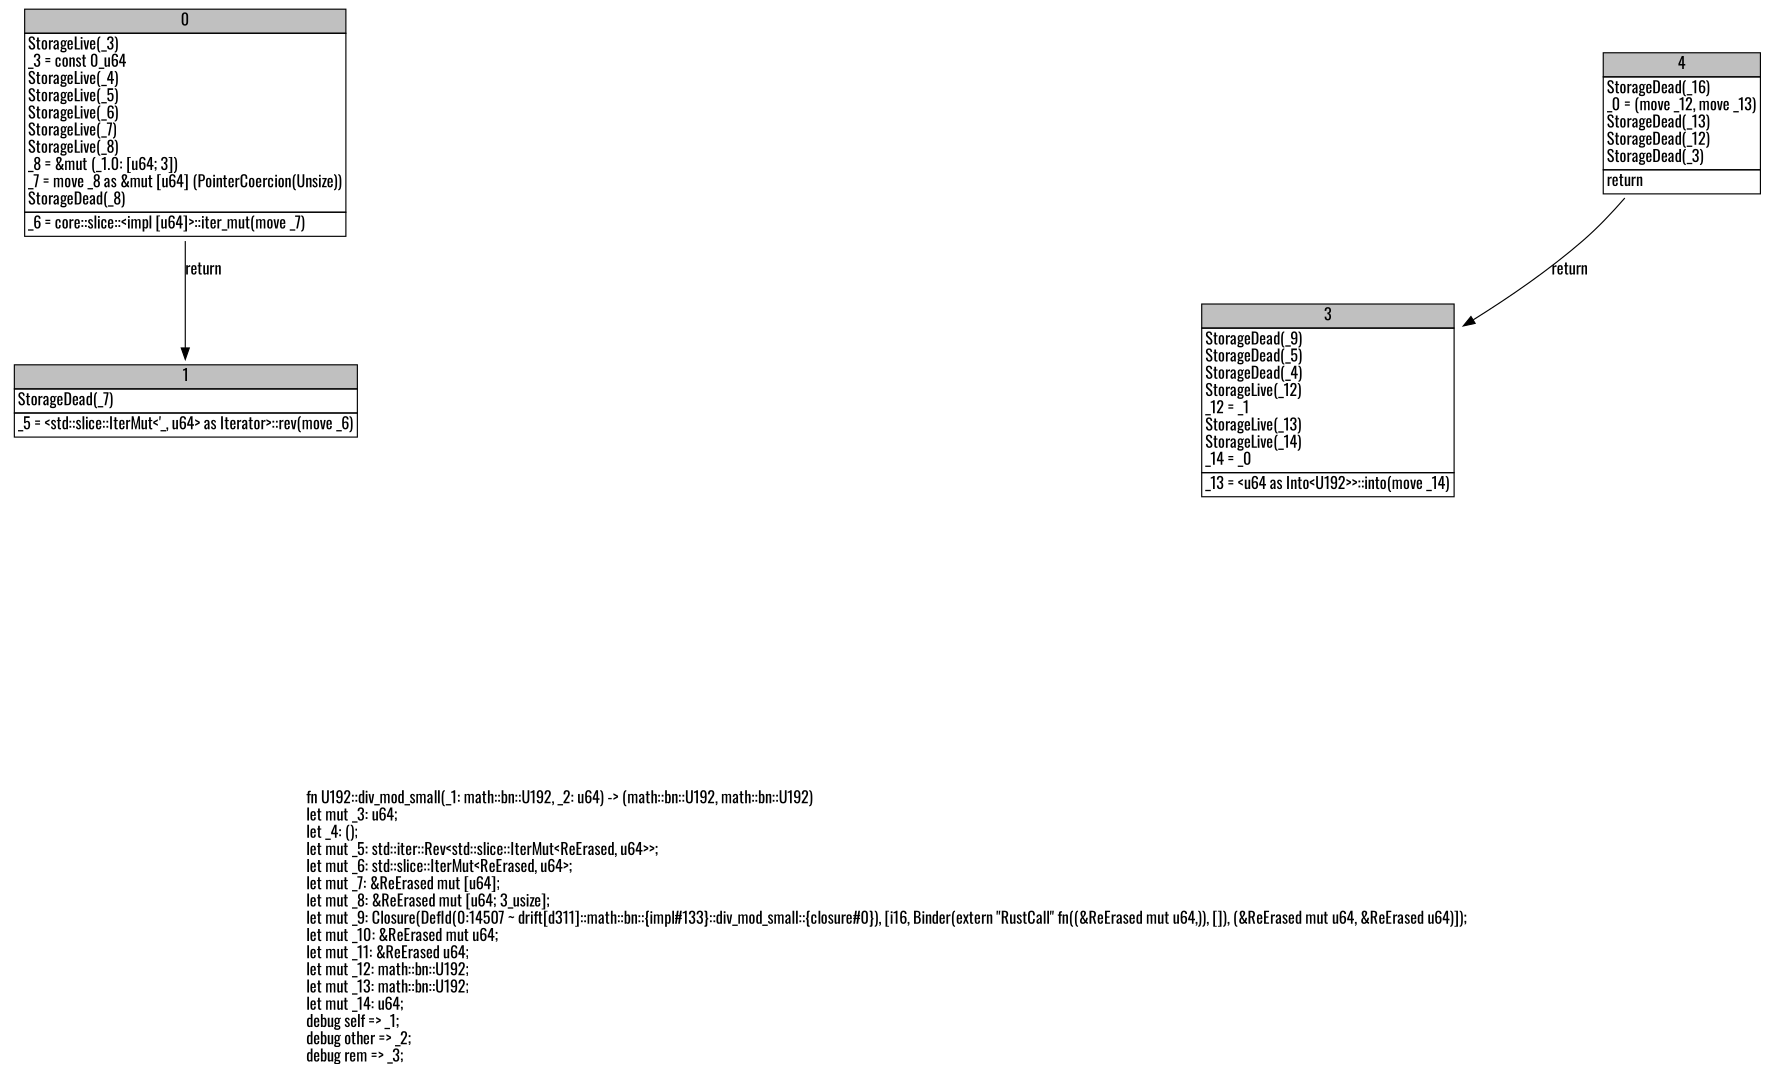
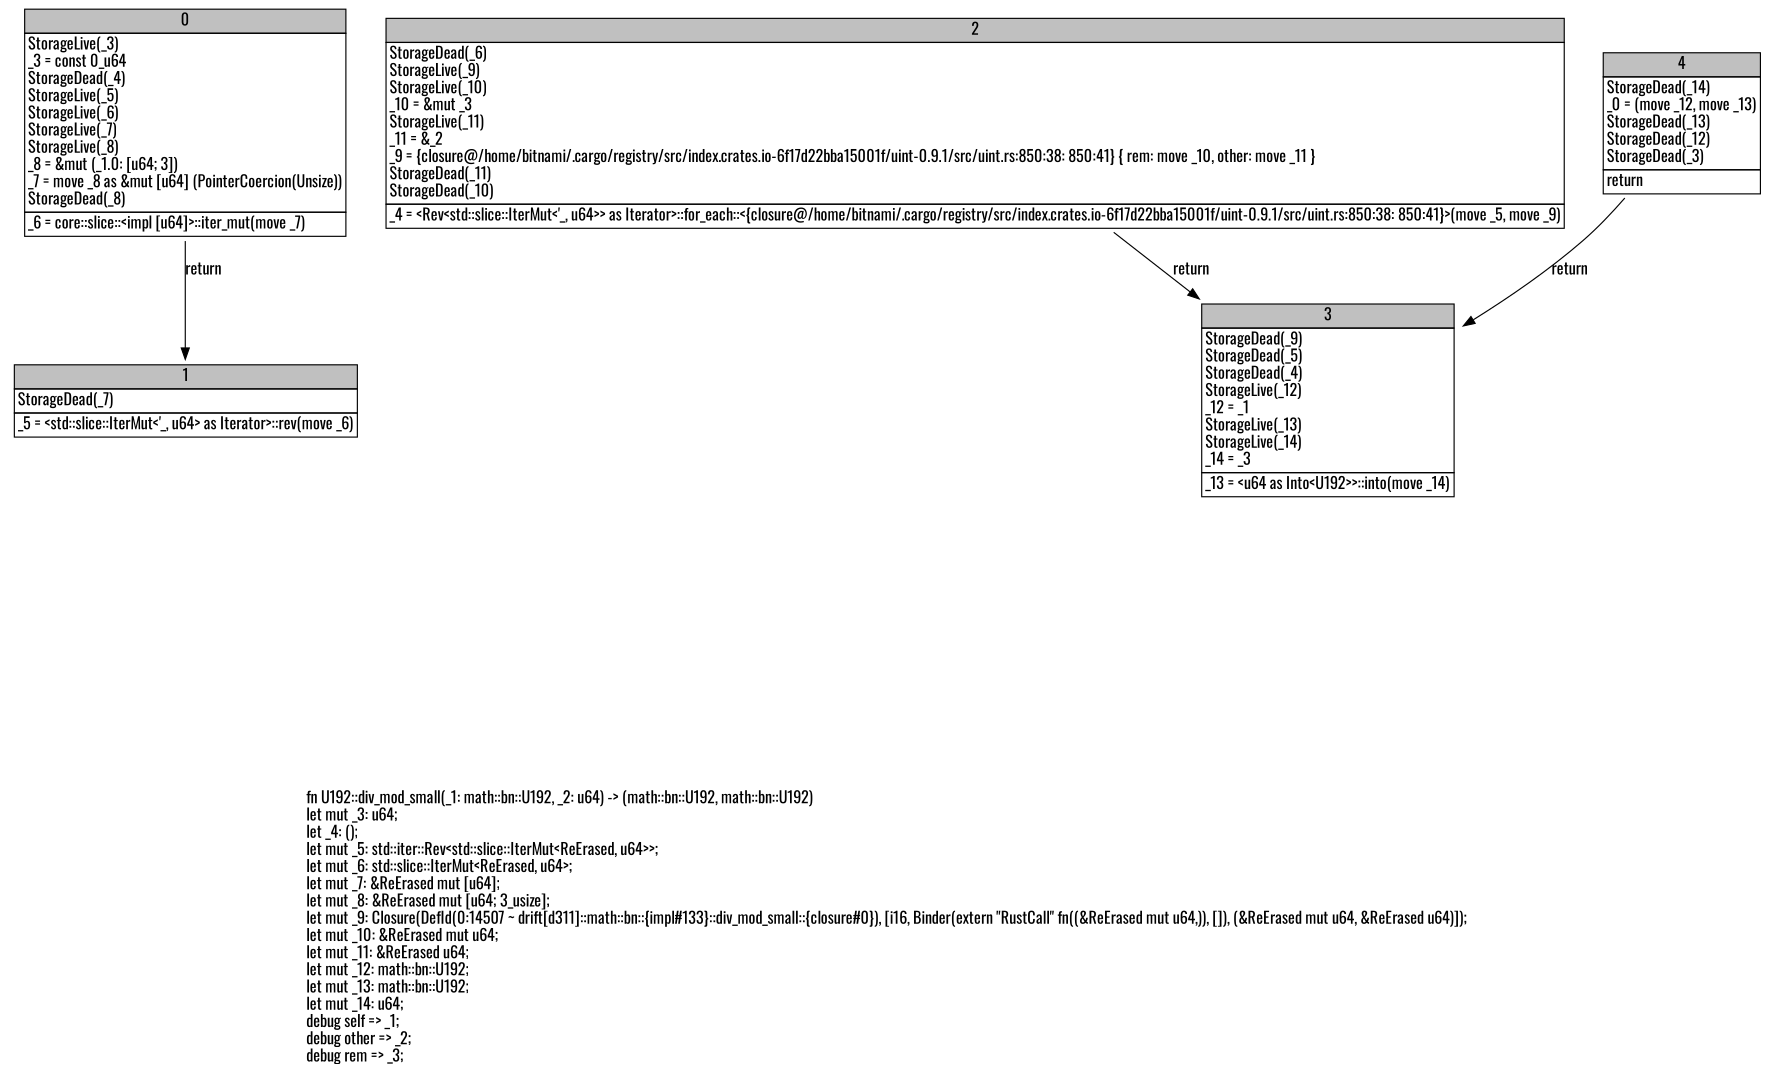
node "0": text "StorageLive(_4)" -> "StorageDead(_4)"
node "4": text "StorageDead(_16)" -> "StorageDead(_14)"
node "2": added
node "3": text "_14 = _0" -> "_14 = _3"
